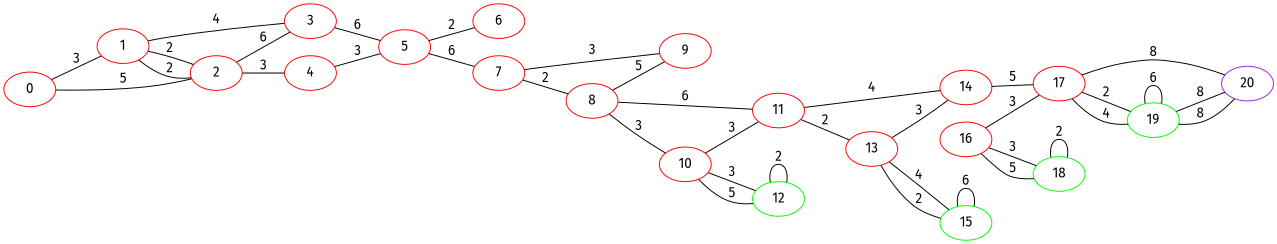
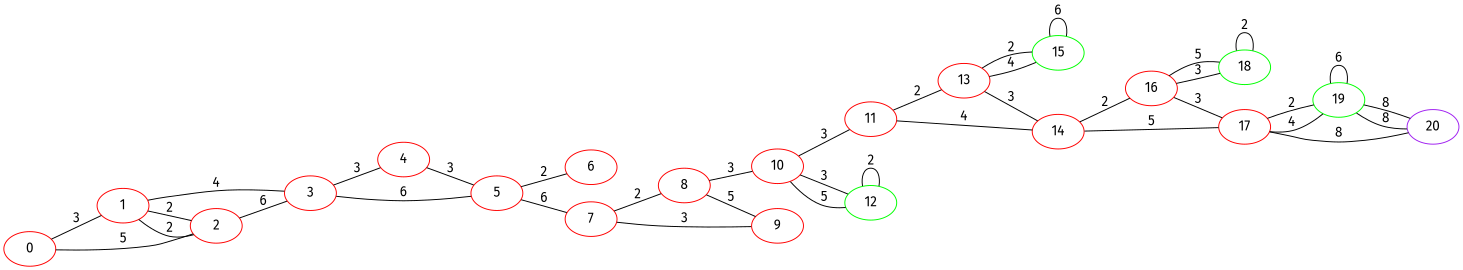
edge "2" -- "4": now "3" -- "4"
edge "8" -- "11": removed, label "6"
edge "16" -- "14": added, label "2"
